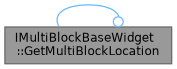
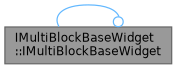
node "IMultiBlockBaseWidget ::GetMultiBlockLocation": label "IMultiBlockBaseWidget ::GetMultiBlockLocation" -> "IMultiBlockBaseWidget ::IMultiBlockBaseWidget"
